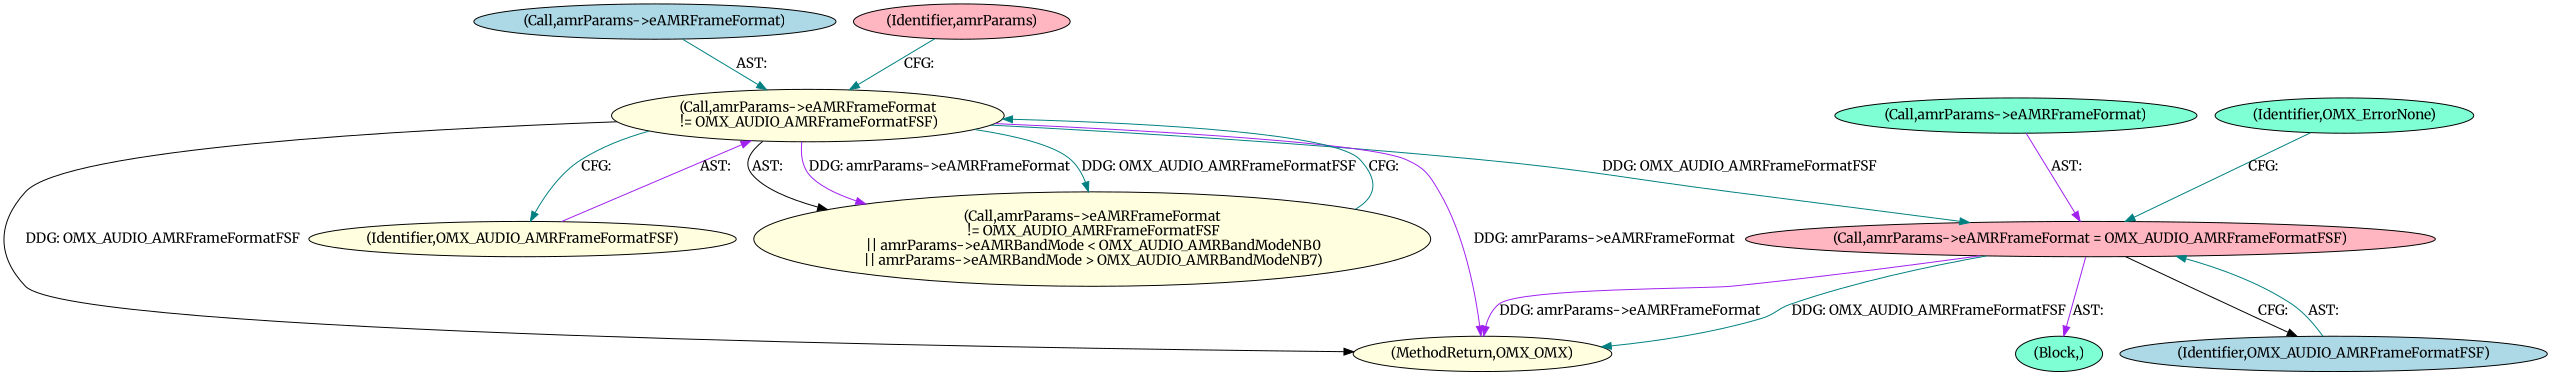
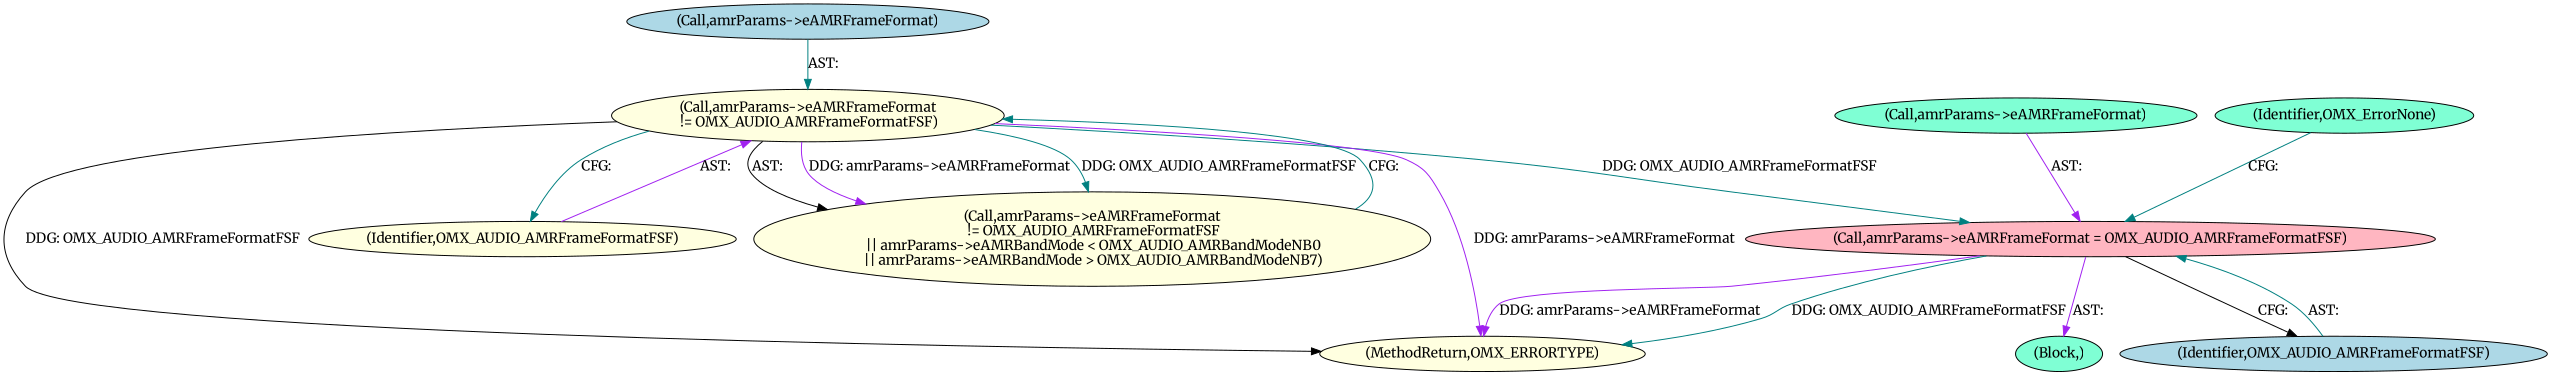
node "(Identifier,amrParams)": removed
node "(MethodReturn,OMX_OMX)": label "(MethodReturn,OMX_OMX)" -> "(MethodReturn,OMX_ERRORTYPE)"
